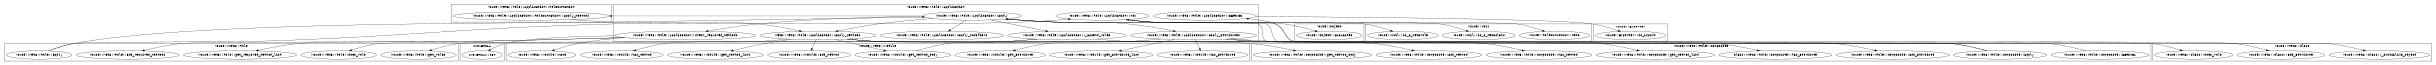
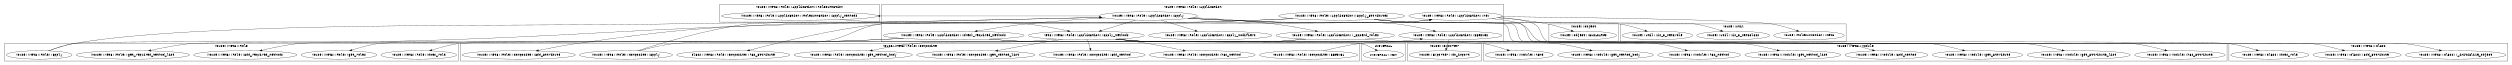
edge "Mouse::Meta::Role::Application::apply" -> "Mouse::Meta::Role::Application::apply_attributes": now "Mouse::Meta::Role::Application::apply" -> "Mouse::Meta::Role::Application::BEGIN@2"
edge "Mouse::Meta::Module::get_method_body" -> "Mouse::Meta::Role::Composite::get_method_list": now "Meta::Meta::Role::Application::apply_methods" -> "Mouse::Meta::Role::Composite::get_method_list"
edge "Mouse::Meta::Role::Application::apply_attributes" -> "Mouse::Meta::Module::has_attribute": now "Mouse::Meta::Role::Application::new" -> "Mouse::Meta::Module::has_attribute"
